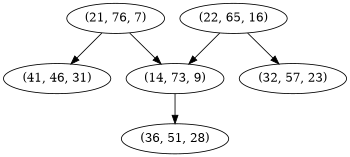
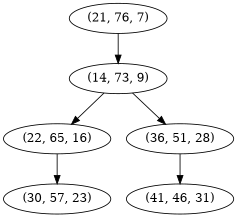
edge "(21, 76, 7)" -> "(41, 46, 31)": now "(36, 51, 28)" -> "(41, 46, 31)"
edge "(22, 65, 16)" -> "(14, 73, 9)": reversed
node "(32, 57, 23)": label "(32, 57, 23)" -> "(30, 57, 23)"
